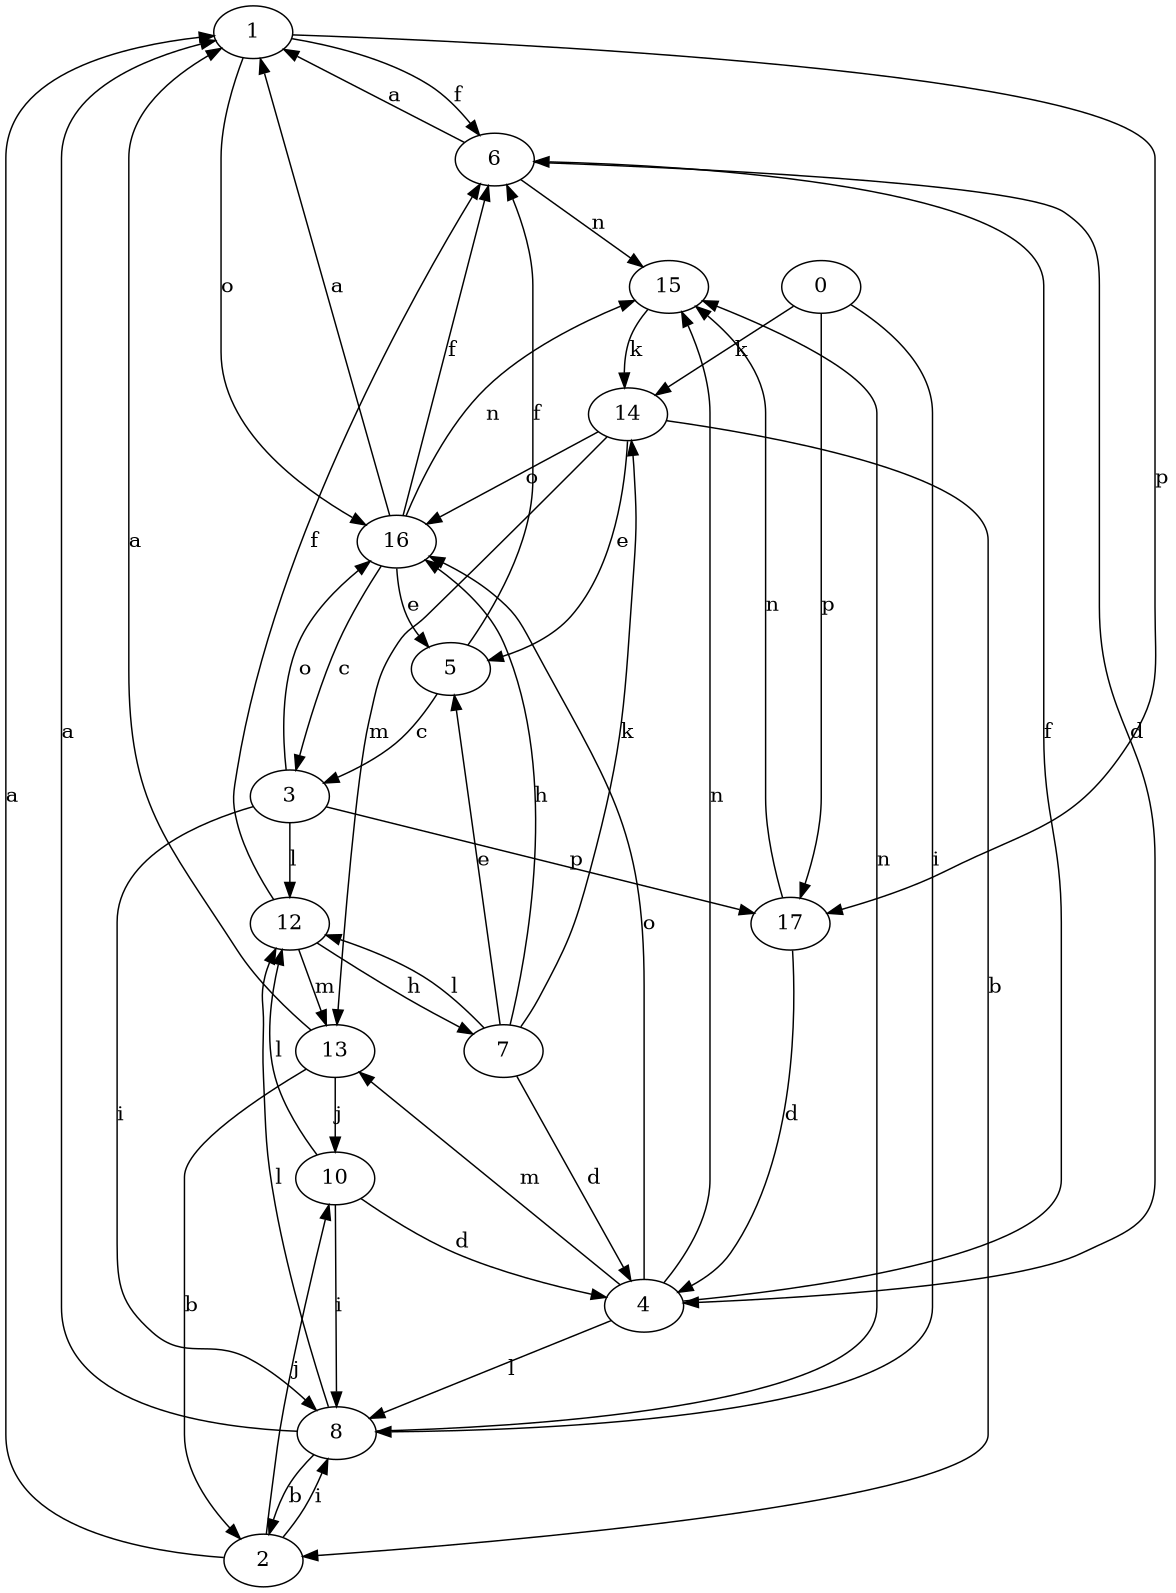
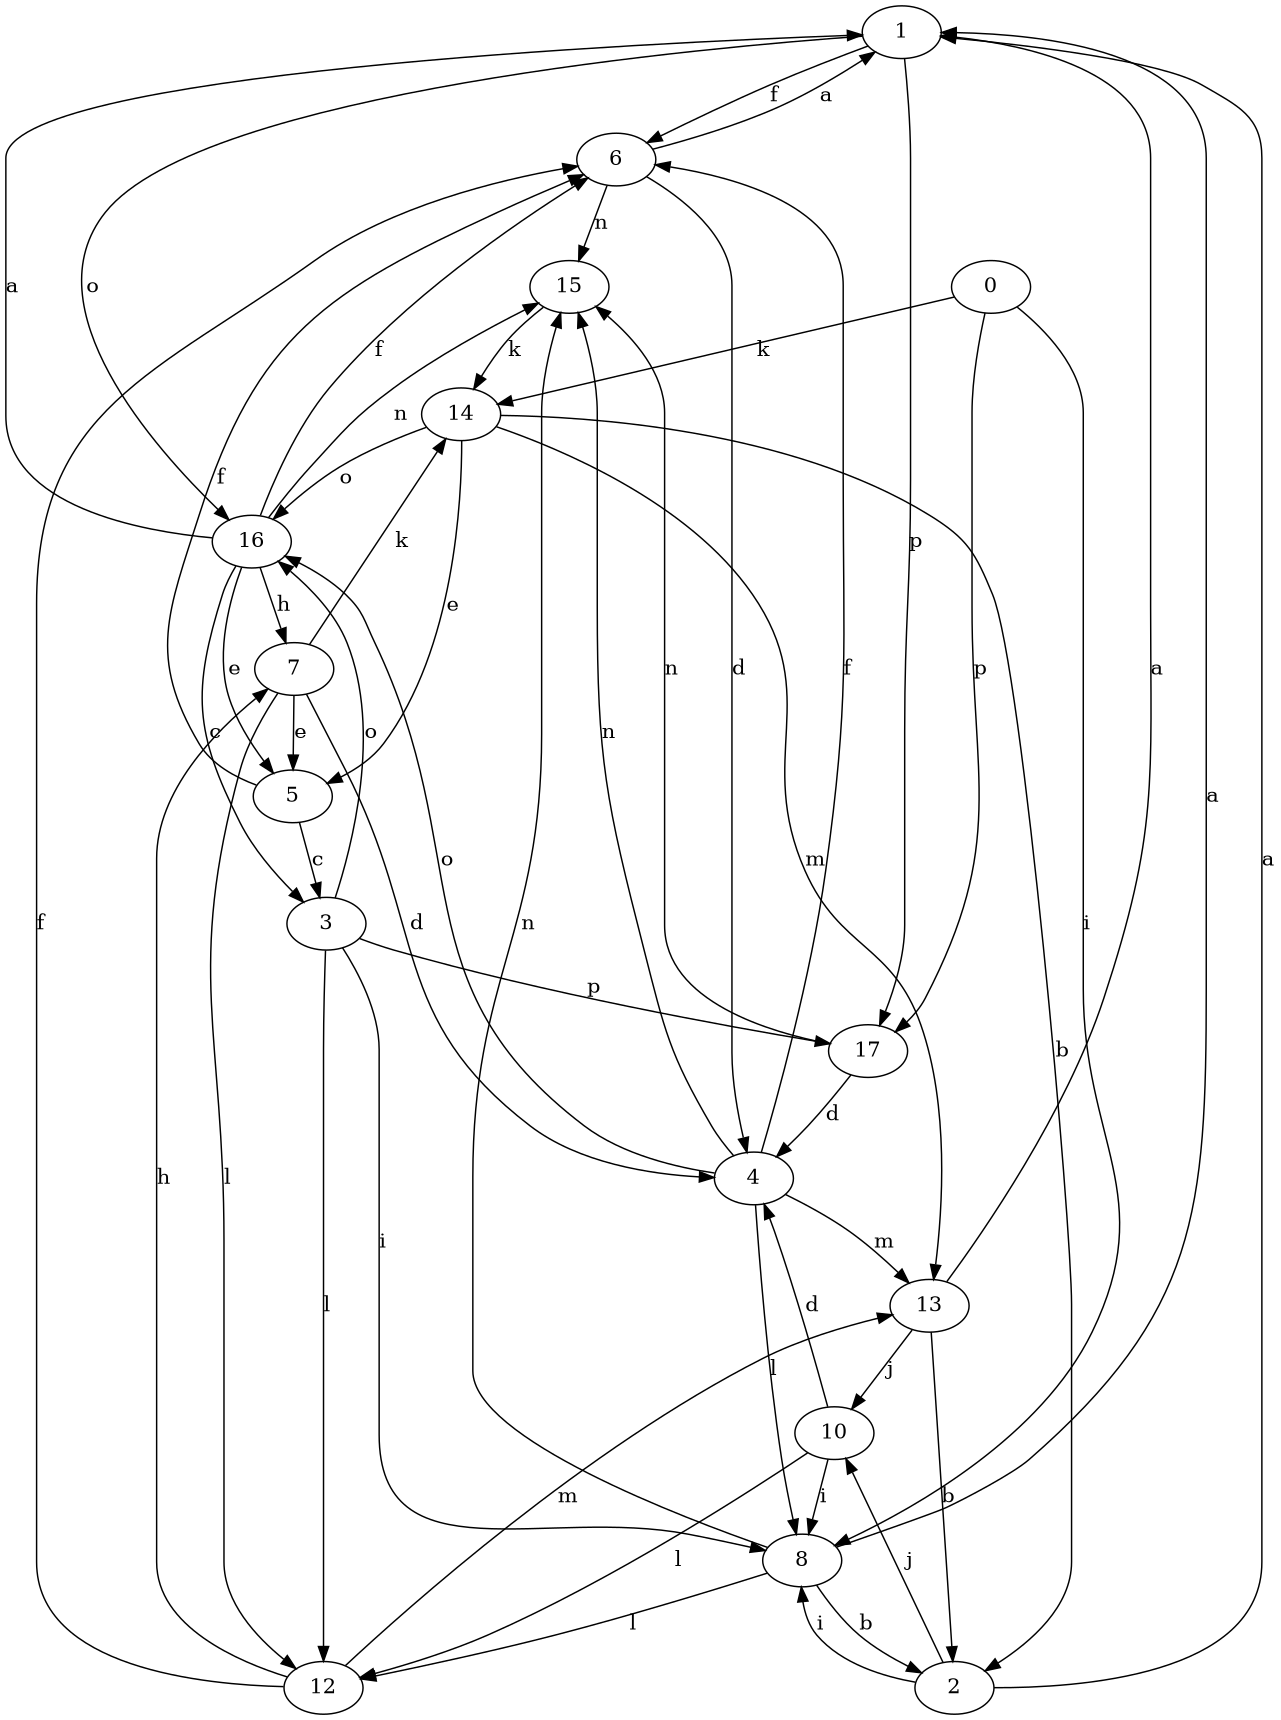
edge "7" -> "16": reversed
